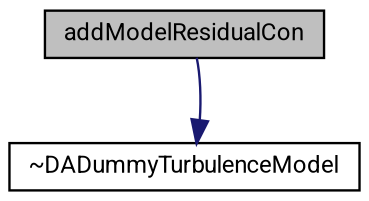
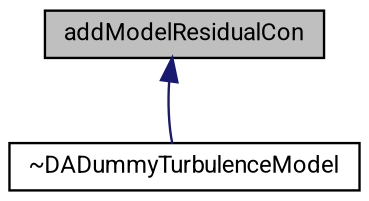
edge "addModelResidualCon" -> "~DADummyTurbulenceModel": reversed
